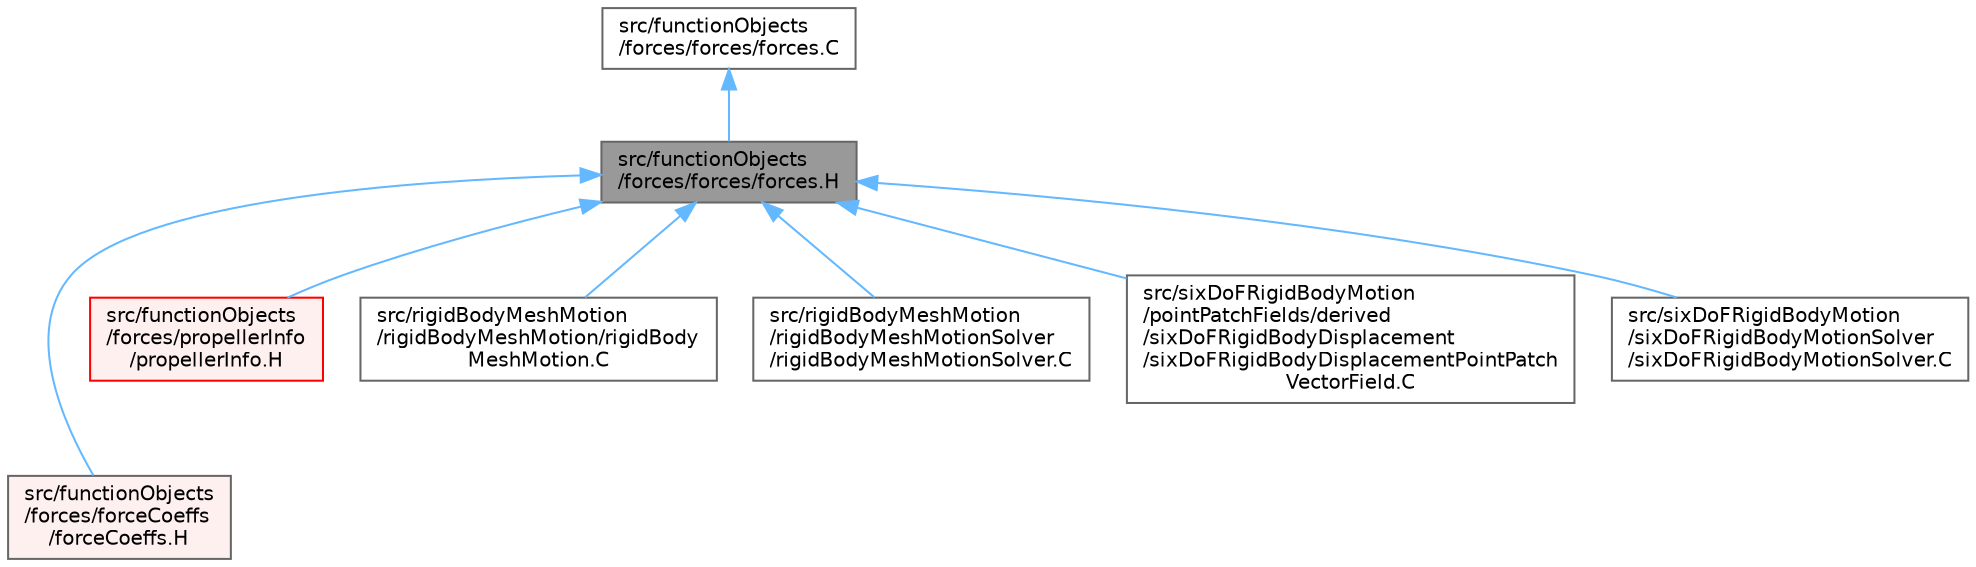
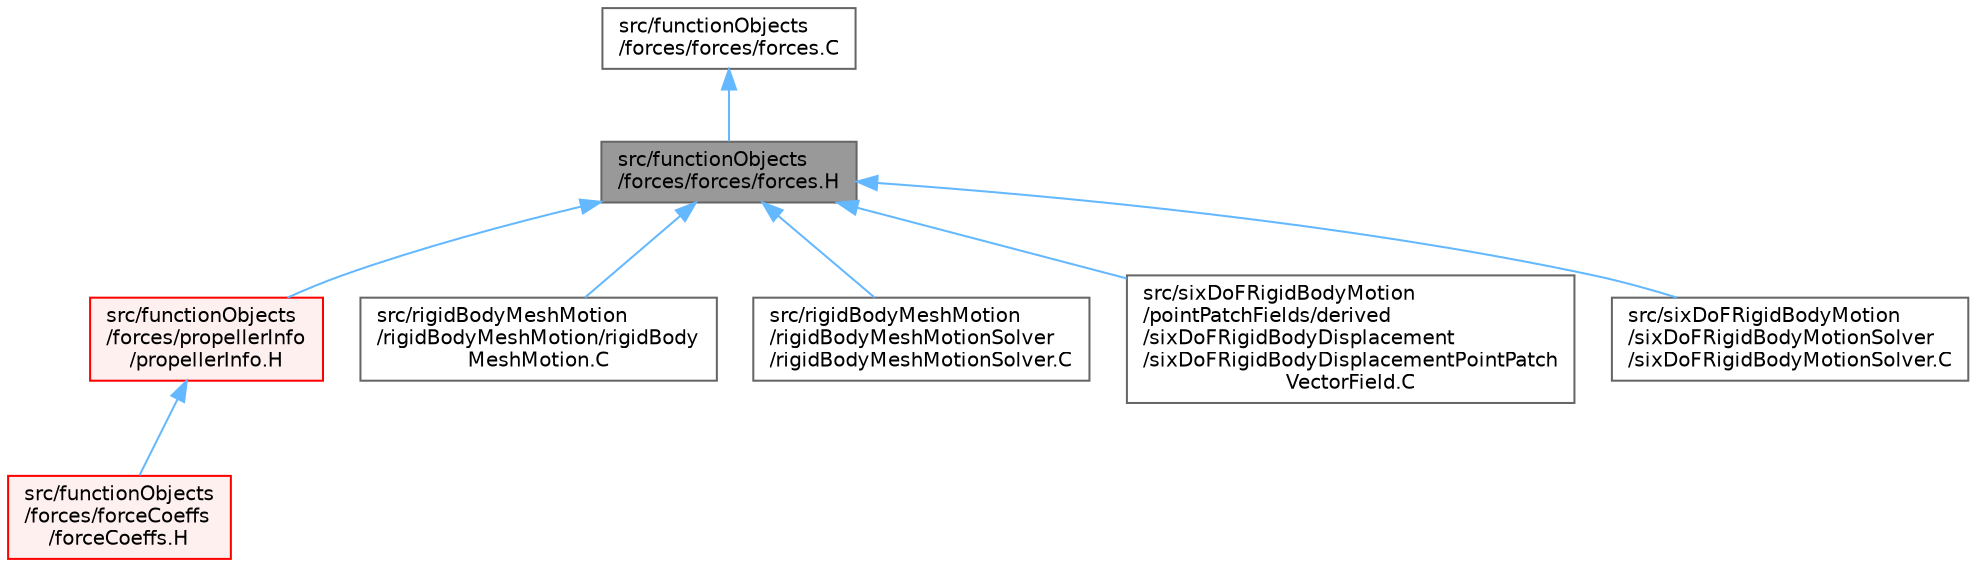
edge "src/functionObjects /forces/forceCoeffs /forceCoeffs.H" -> "src/functionObjects /forces/forces/forces.H": now "src/functionObjects /forces/forceCoeffs /forceCoeffs.H" -> "src/functionObjects /forces/propellerInfo /propellerInfo.H"
node "src/functionObjects /forces/forceCoeffs /forceCoeffs.H": color grey40 -> red
